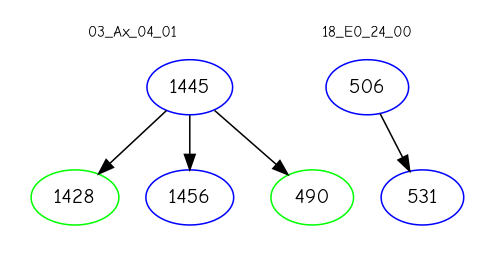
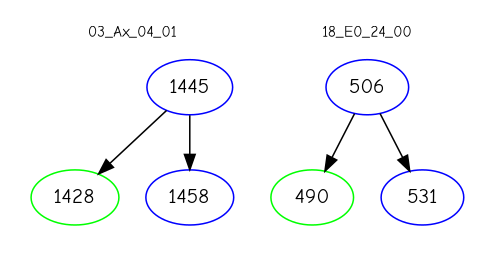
edge "1445" -> "490": now "506" -> "490"
node "1456": label "1456" -> "1458"
